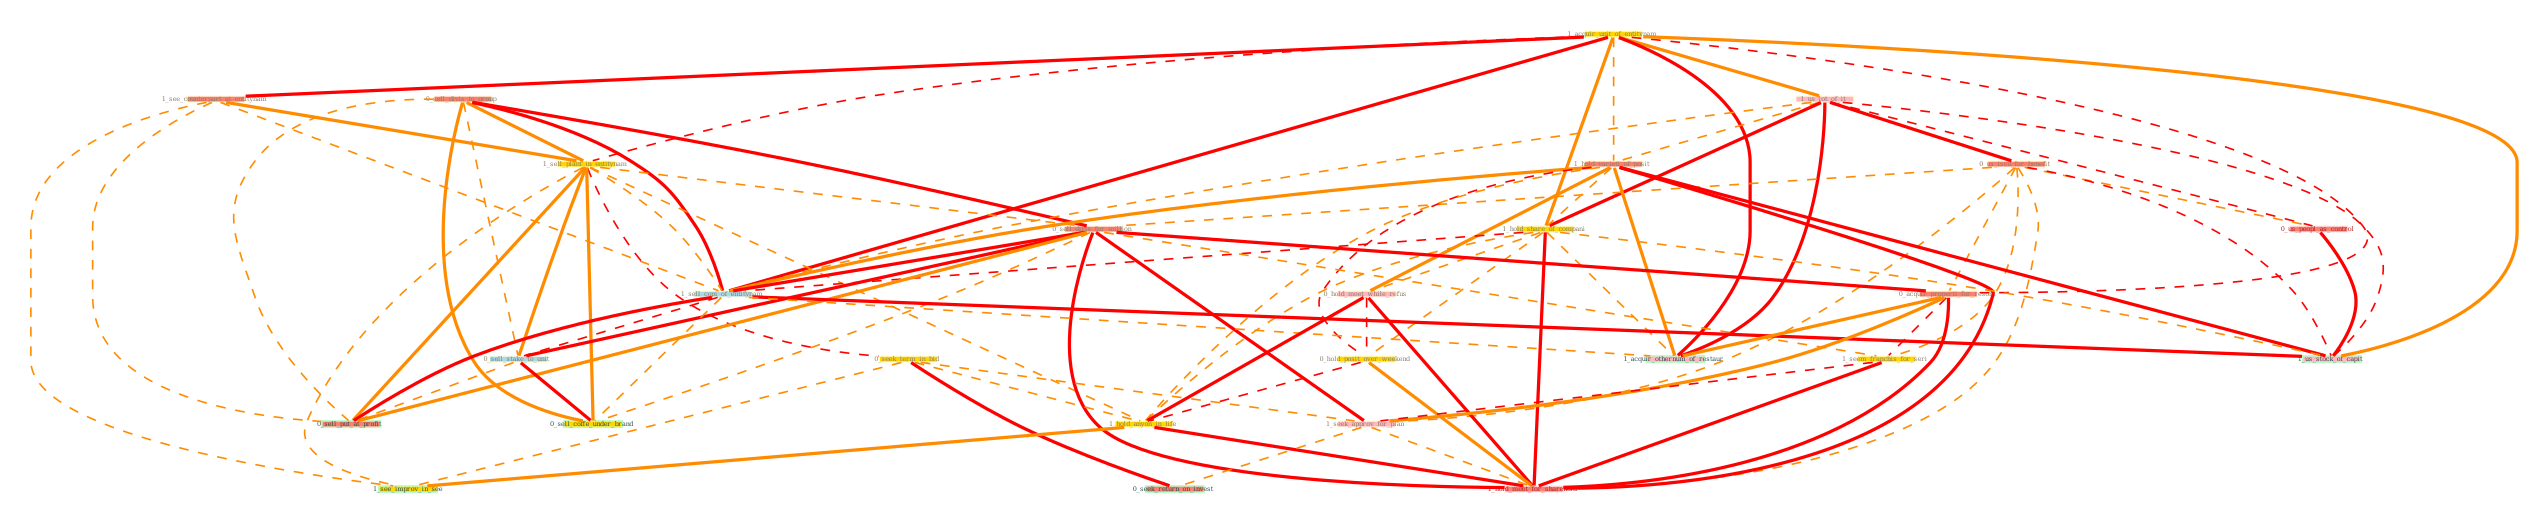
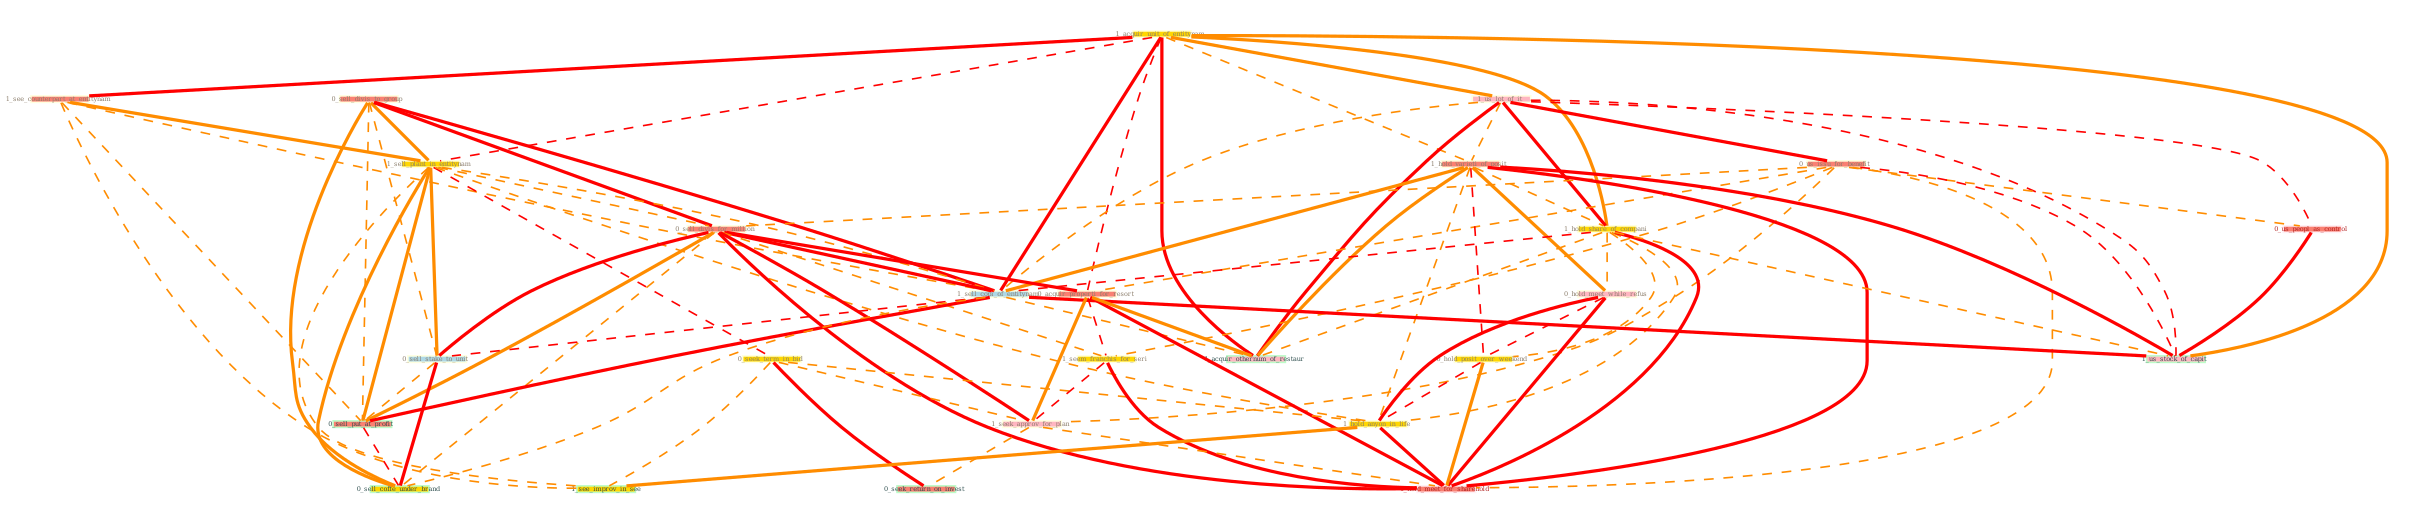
edge "0_sell_put_at_profit" -- "0_sell_coffe_under_brand": added
